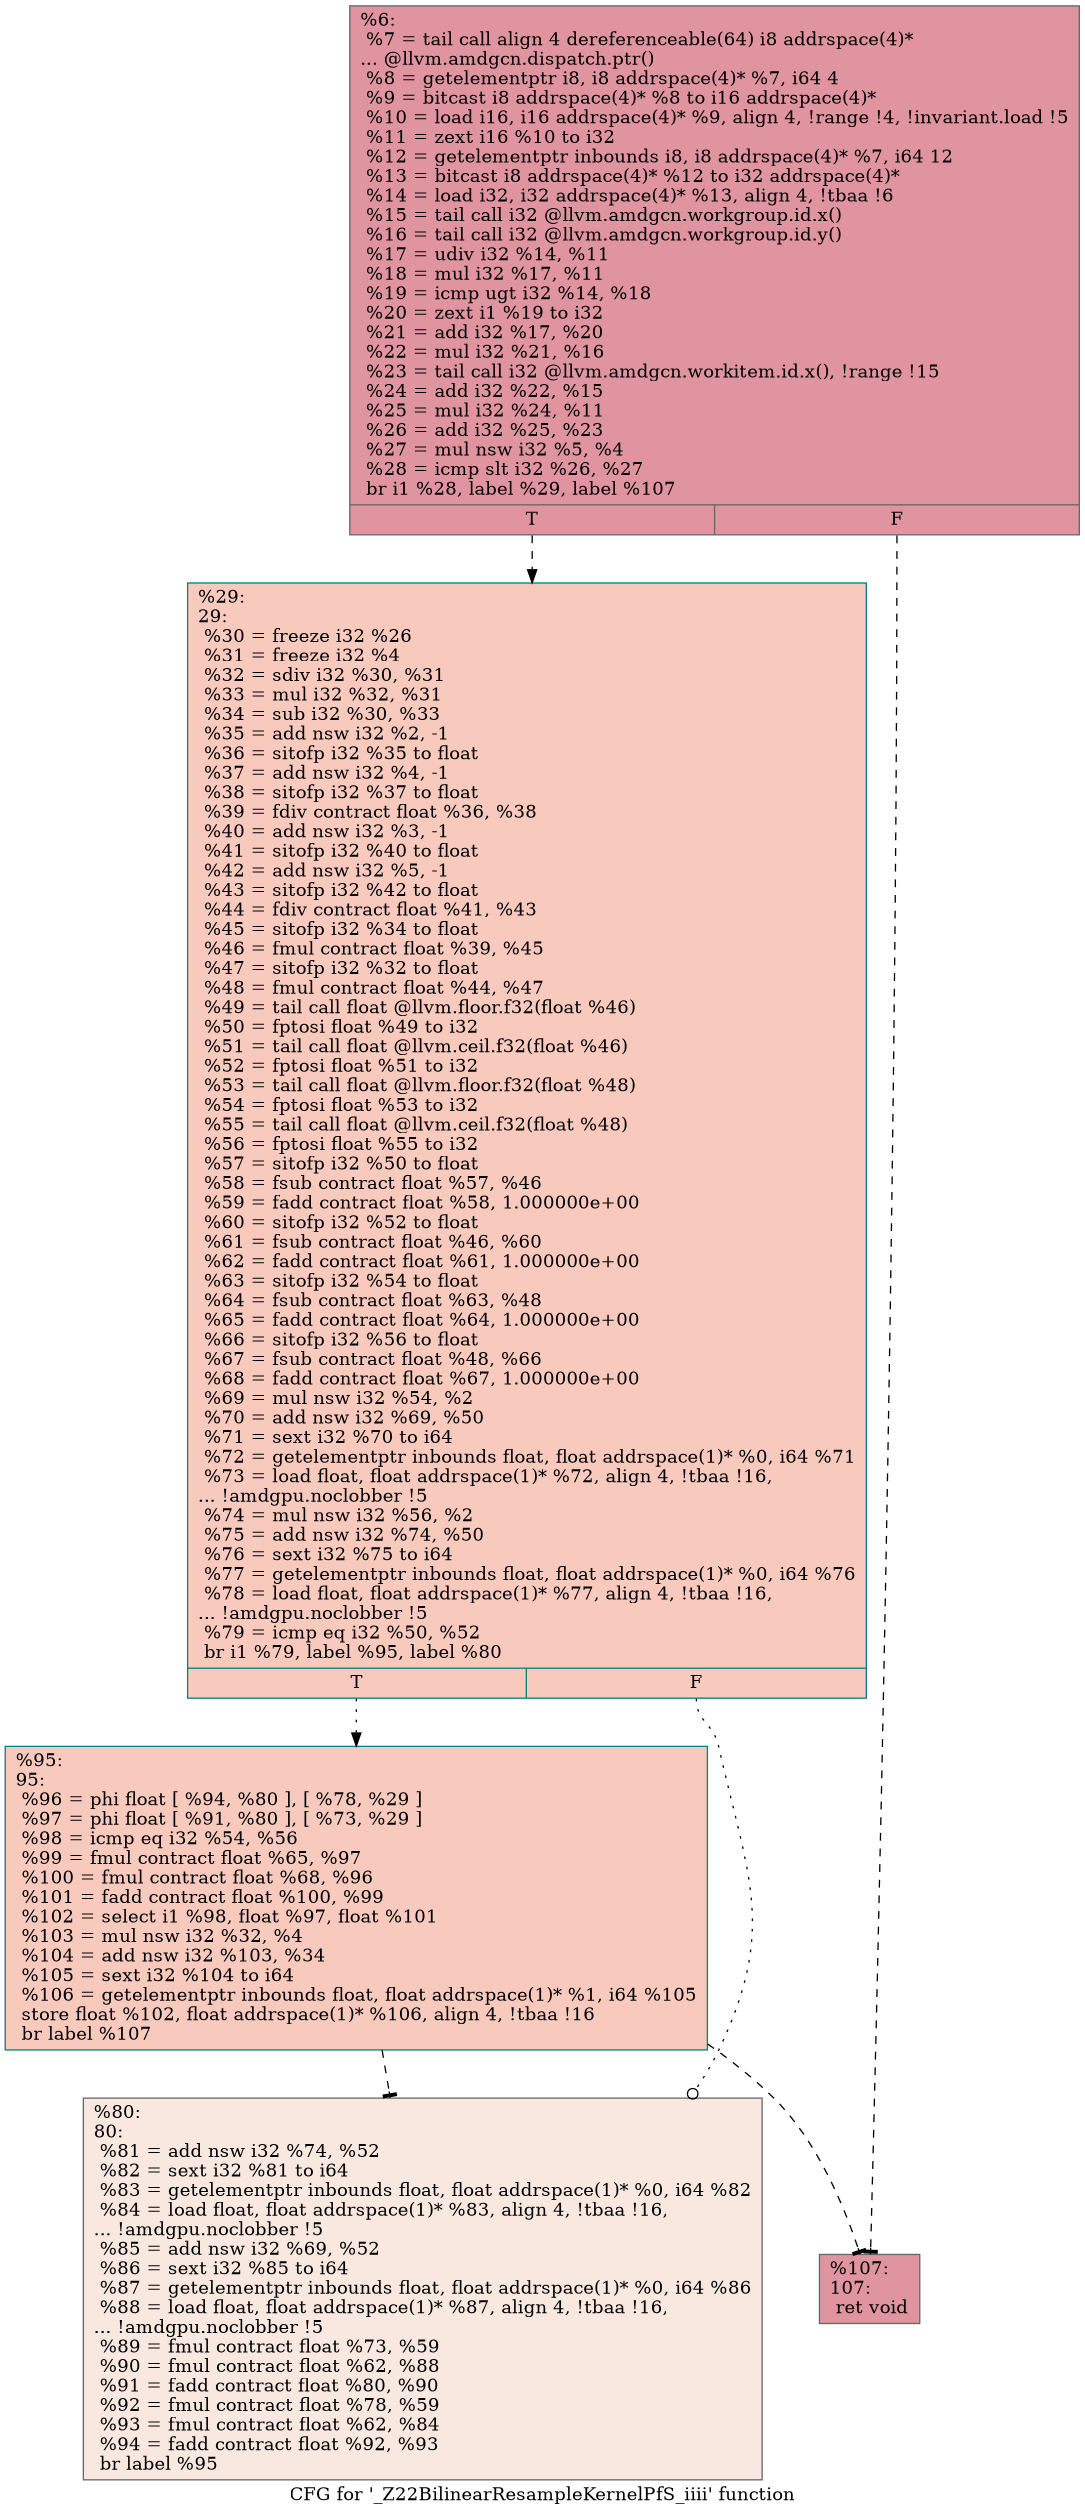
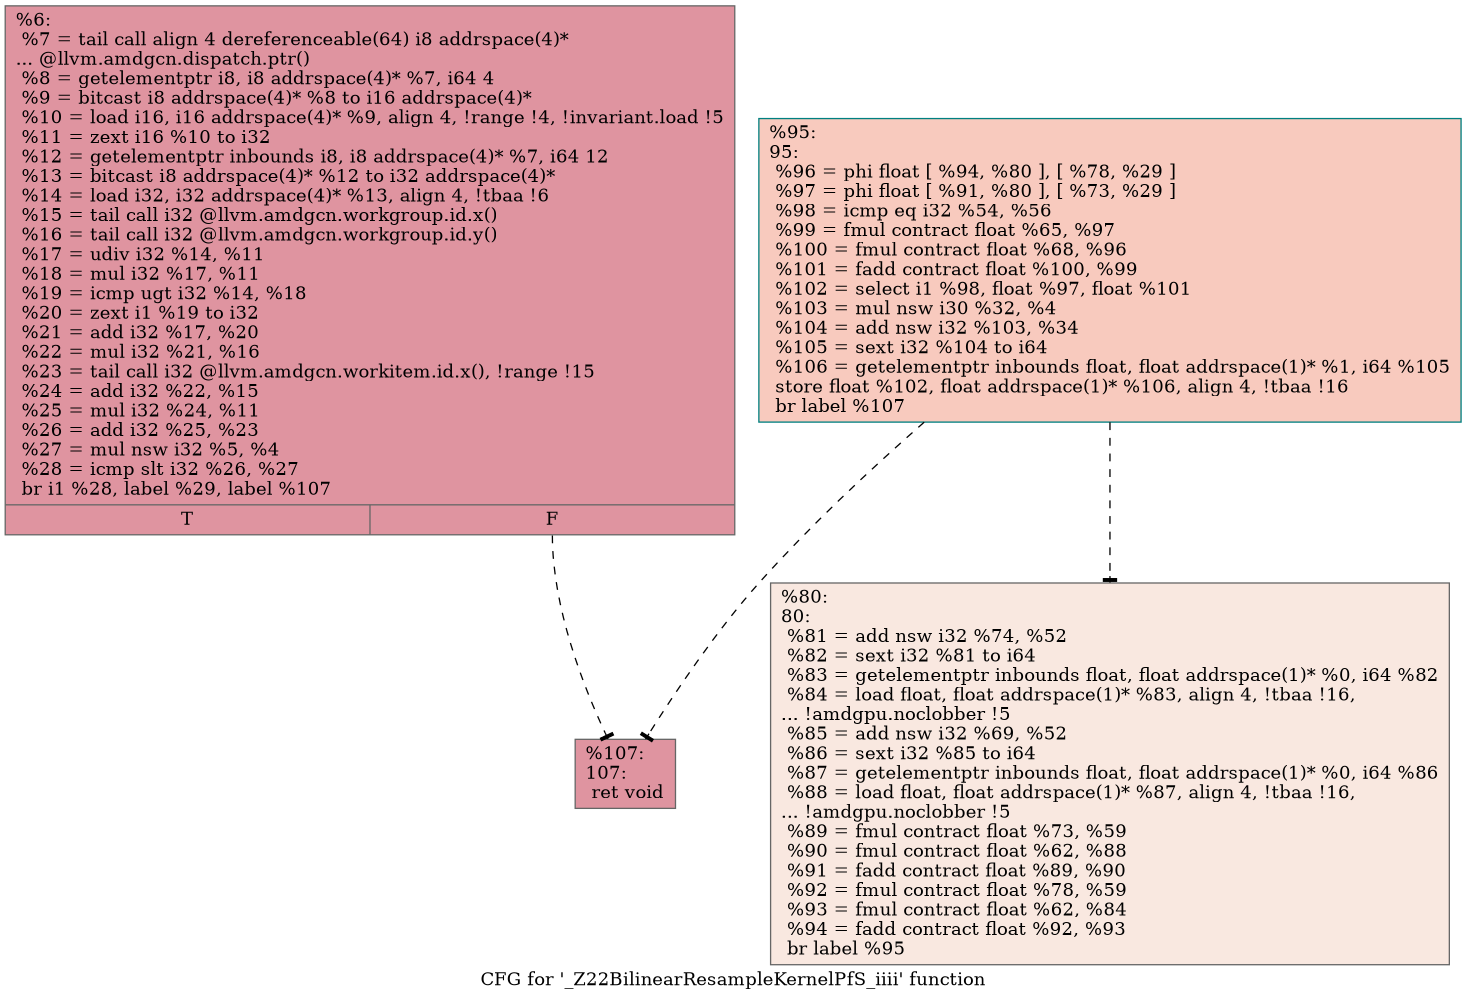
node "%29:": removed
node "%95:": text "%103 = mul nsw i32 %32, %4" -> "%103 = mul nsw i30 %32, %4"
node "%80:": text "%91 = fadd contract float %80, %90" -> "%91 = fadd contract float %89, %90"
